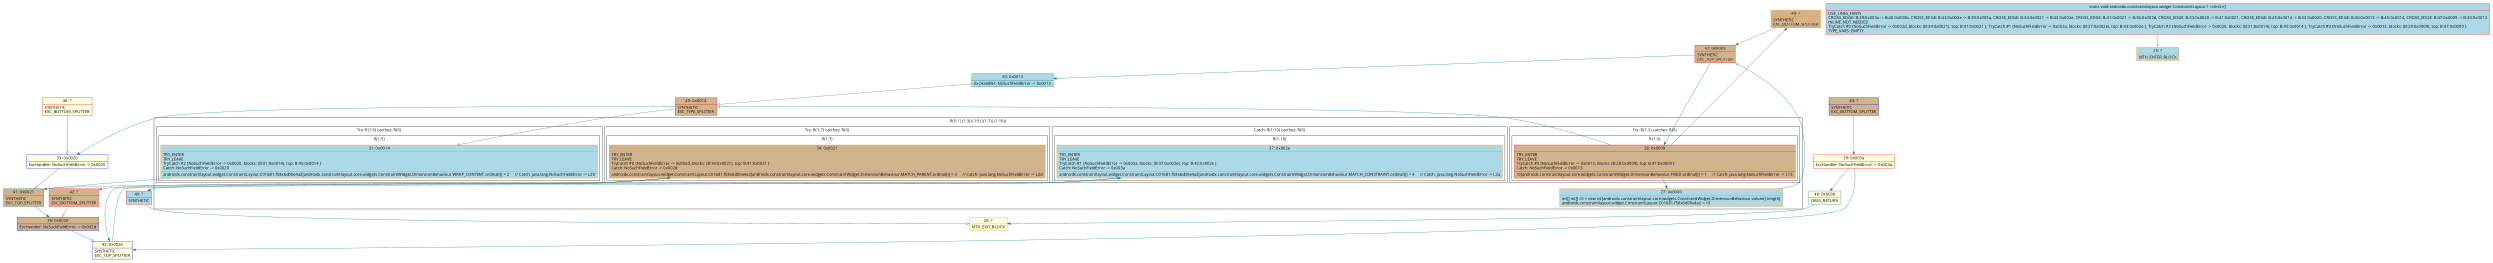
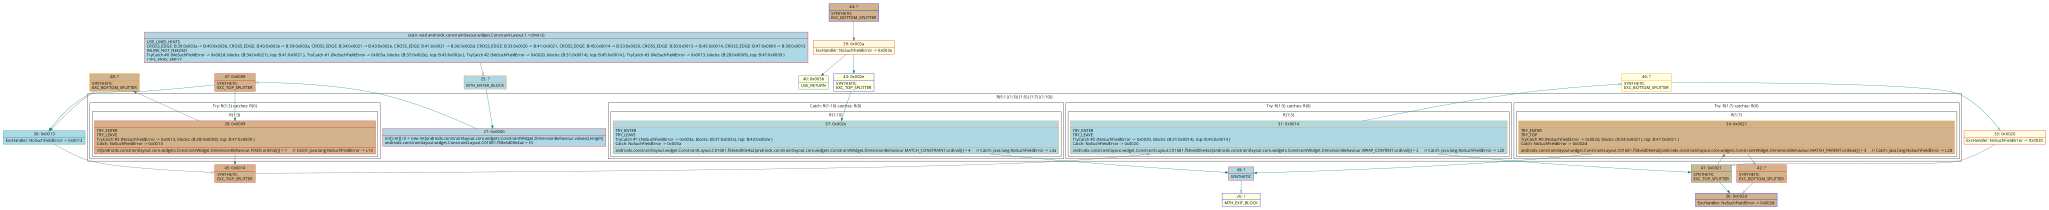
edge "48: ?" -> "47: 0x0009": now "48: ?" -> "30: 0x0013"
edge "31: 0x0014" -> "46: ?": added
node "46: ?": color red -> darkorange
edge "45: 0x0014" -> "33: 0x0020": removed
edge "28: 0x0009" -> "45: 0x0014": arrowhead onormal -> normal
node "45: 0x0014": text "EXC_TYPE_SPLITTER" -> "EXC_TOP_SPLITTER"
node "34: 0x0021": text "TRY_LEAVE" -> "TRY_TOP"
node "33: 0x0020": color blue -> red
edge "28: 0x0009" -> "27: 0x0000": now "25: ?" -> "27: 0x0000"
edge "34: 0x0021" -> "43: 0x002e": now "34: 0x0021" -> "49: ?"
edge "34: 0x0021" -> "42: ?": arrowhead normal -> onormal
node "27: 0x0000": color darkorange -> red
node "40: 0x003b": text "ORIG_RETURN" -> "USE_RETURN"
edge "40: 0x003b" -> "26: ?": removed
node "26: ?": color darkorange -> blue
edge "36: 0x002d" -> "43: 0x002e": removed
